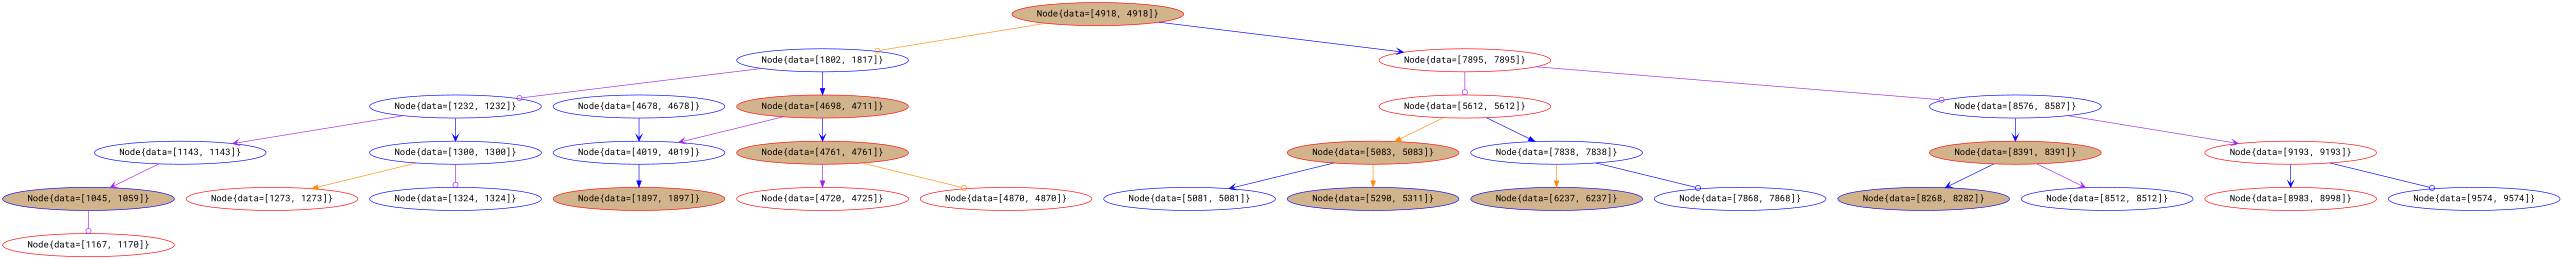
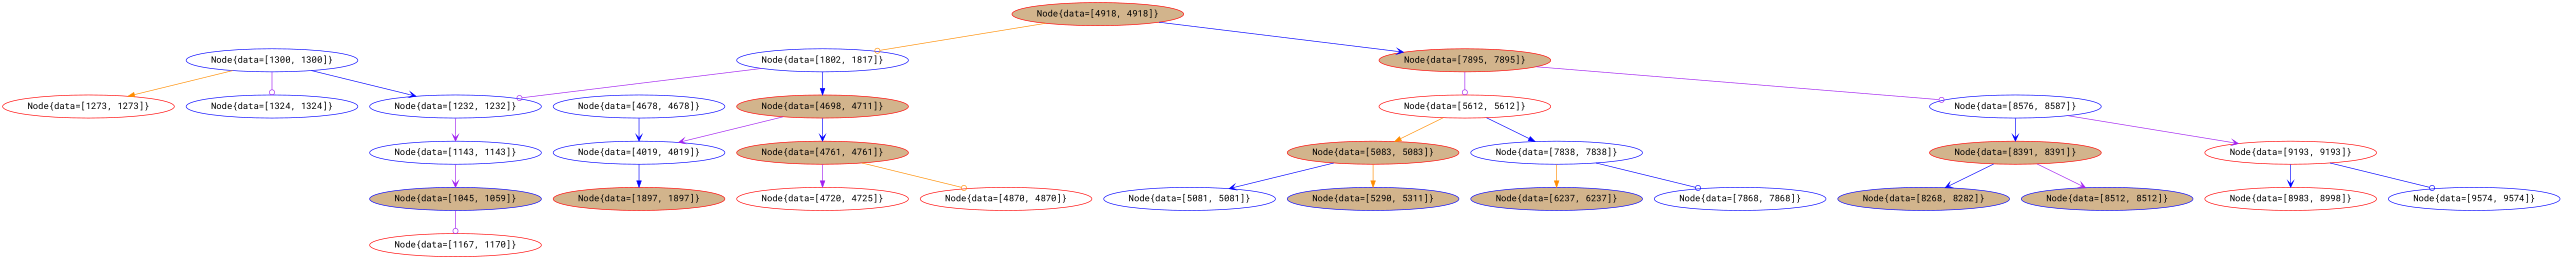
node "Node{data=[7895, 7895]}": fillcolor white -> tan
edge "Node{data=[1232, 1232]}" -> "Node{data=[1300, 1300]}": reversed
node "Node{data=[8512, 8512]}": fillcolor white -> tan
